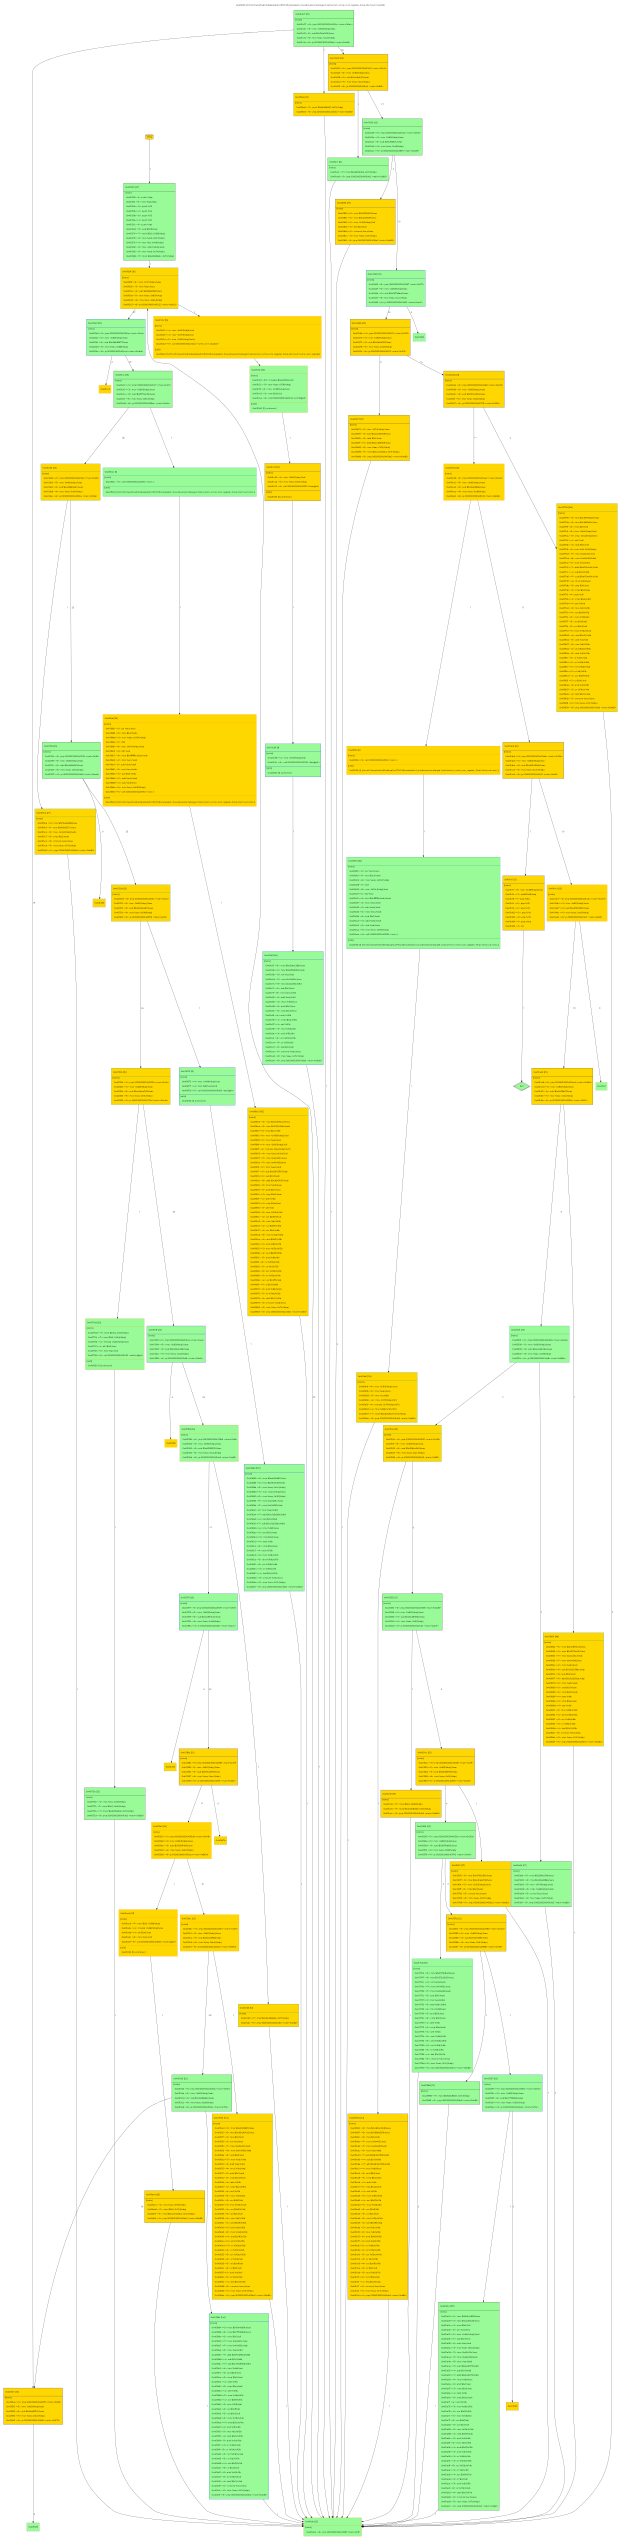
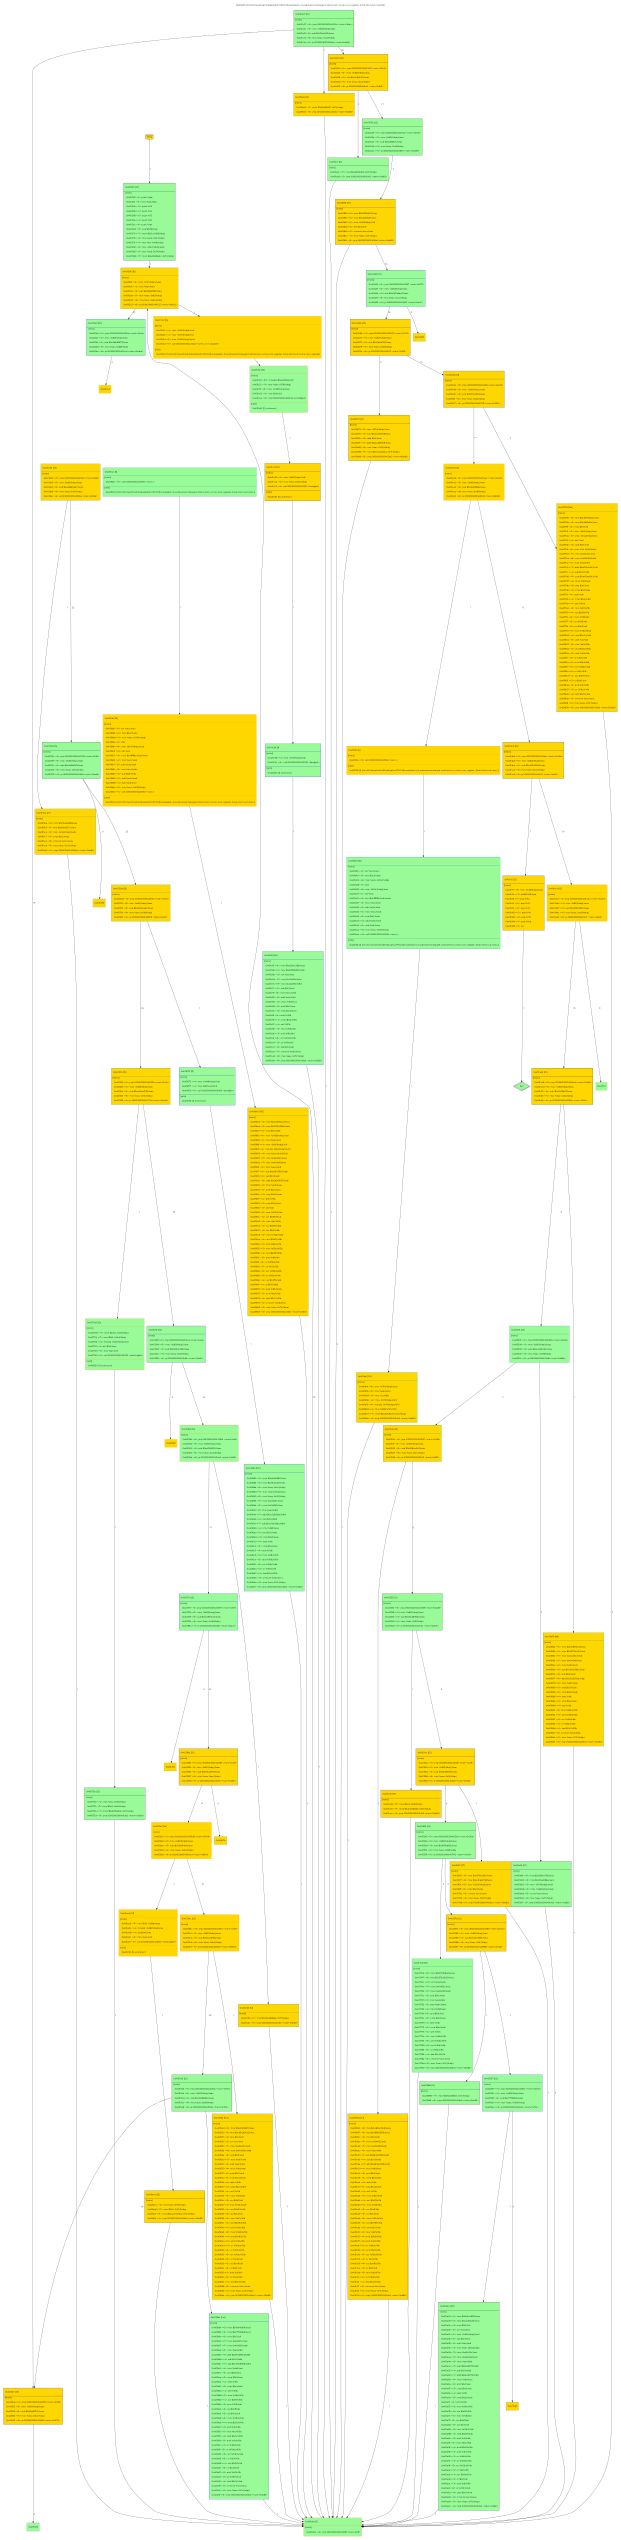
edge "0x401439 [25]" -> "0x401452 [25]": now "0x401839 [27]" -> "0x401452 [25]"
node "0x401d22": fillcolor palegreen -> gold
node "0x4012c2 [25]": removed
